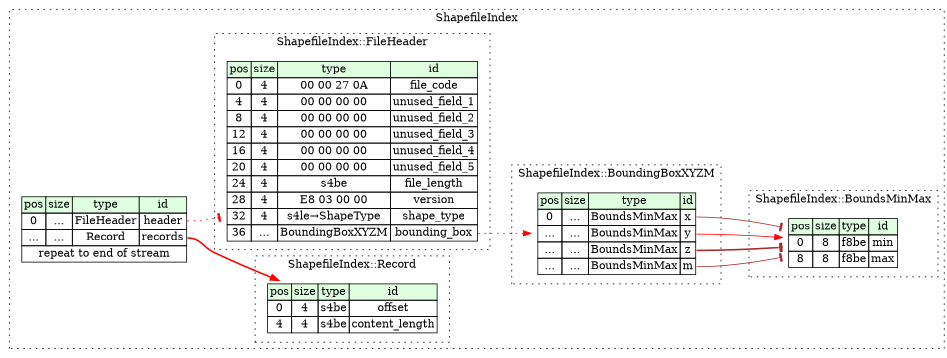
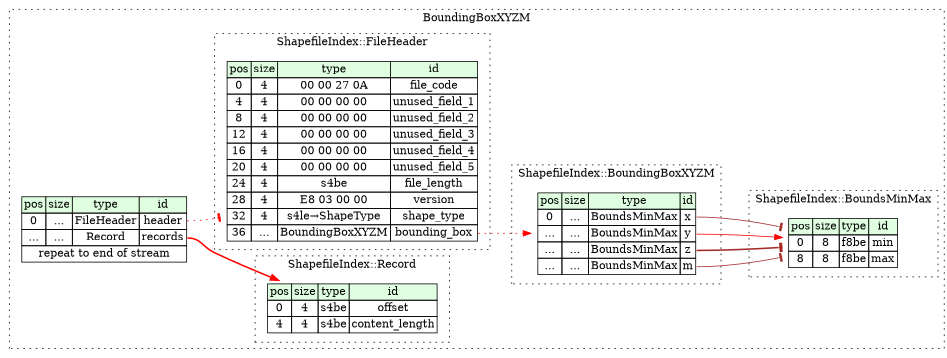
cluster "ShapefileIndex": label "ShapefileIndex" -> "BoundingBoxXYZM"
